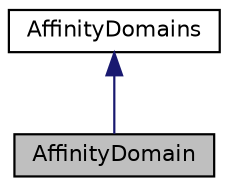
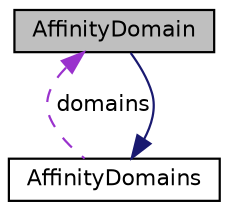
edge "AffinityDomains" -> "AffinityDomain": added, label "domains"
